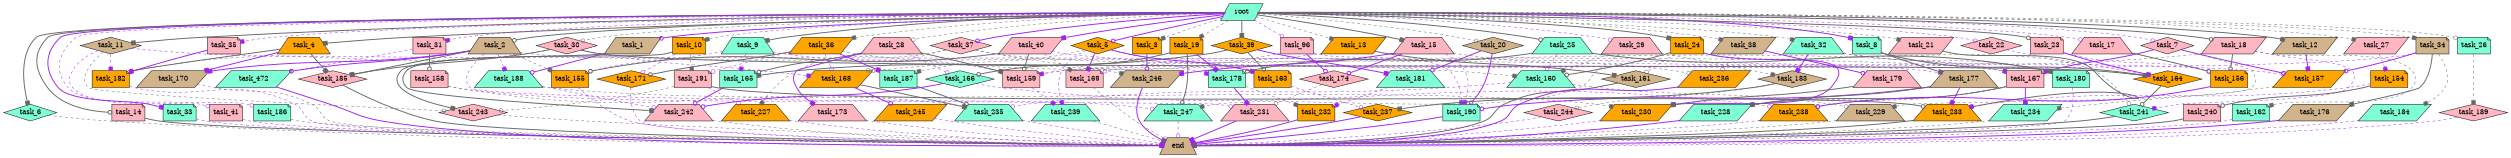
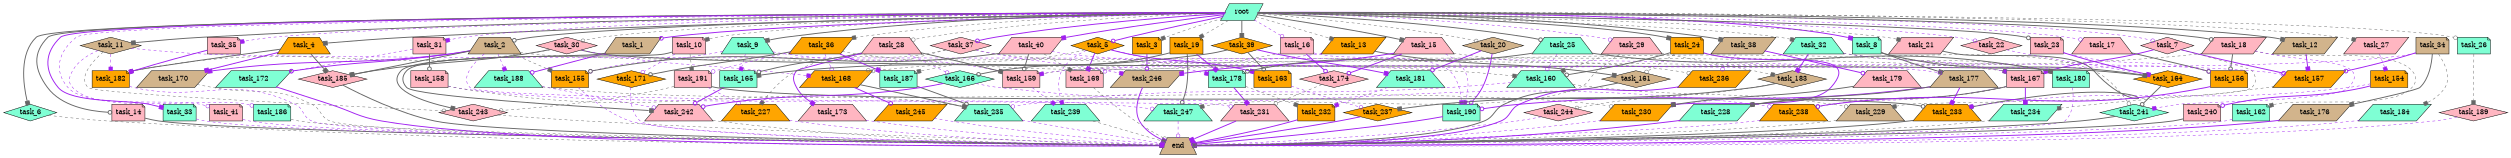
edge "root" -> "task_34": removed
edge "root" -> "task_38": style dashed -> bold
node "task_10": fillcolor orange -> lightpink
node "task_96": label "task_96" -> "task_16"
edge "task_37" -> "task_246": color gray40 -> purple
node "task_472": label "task_472" -> "task_172"
edge "task_188" -> "task_230": arrowhead box -> odot
edge "task_154" -> "task_240": color gray40 -> purple
